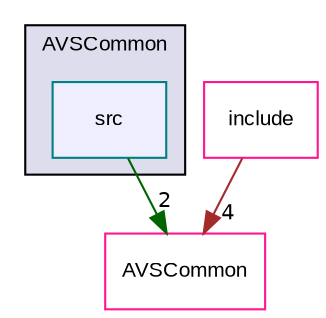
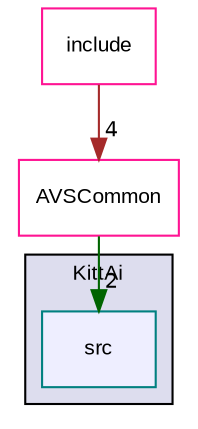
cluster "AVSCommon": label "AVSCommon" -> "KittAi"
edge "src" -> "AVSCommon": reversed
